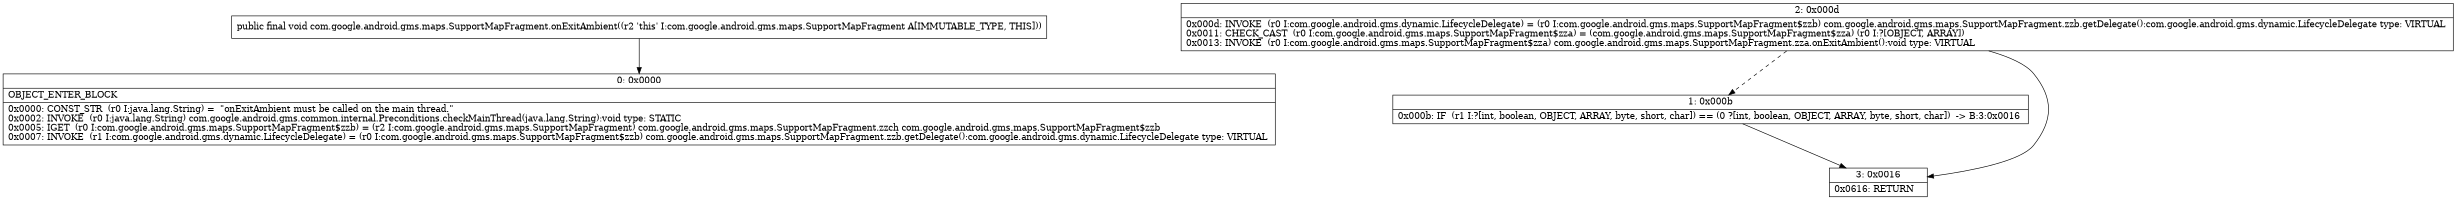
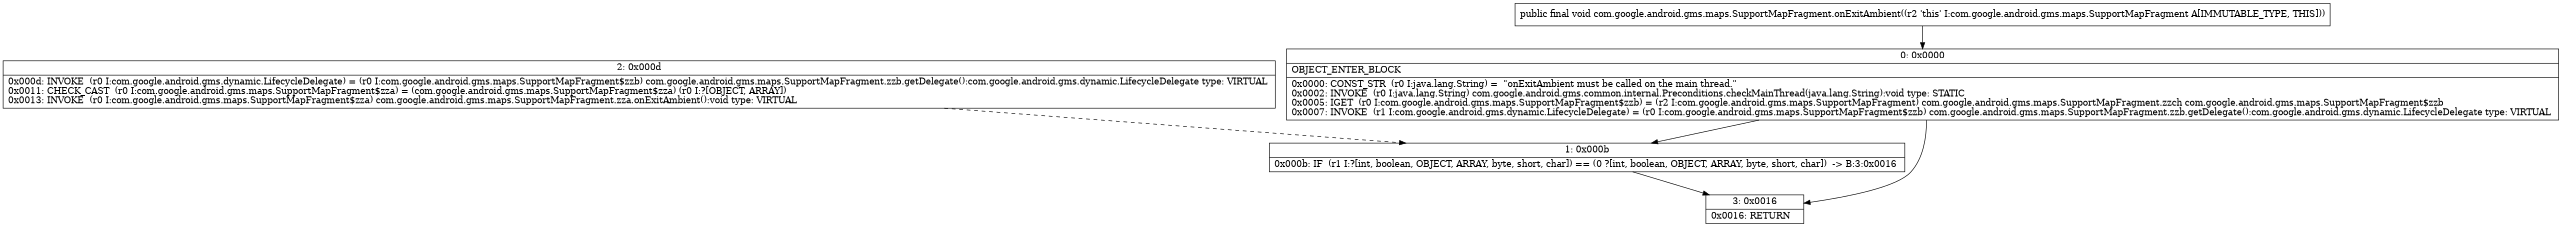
edge "0: 0x0000" -> "1: 0x000b": added
edge "2: 0x000d" -> "3: 0x0016": now "0: 0x0000" -> "3: 0x0016"
node "3: 0x0016": text "0x0616: RETURN" -> "0x0016: RETURN"
